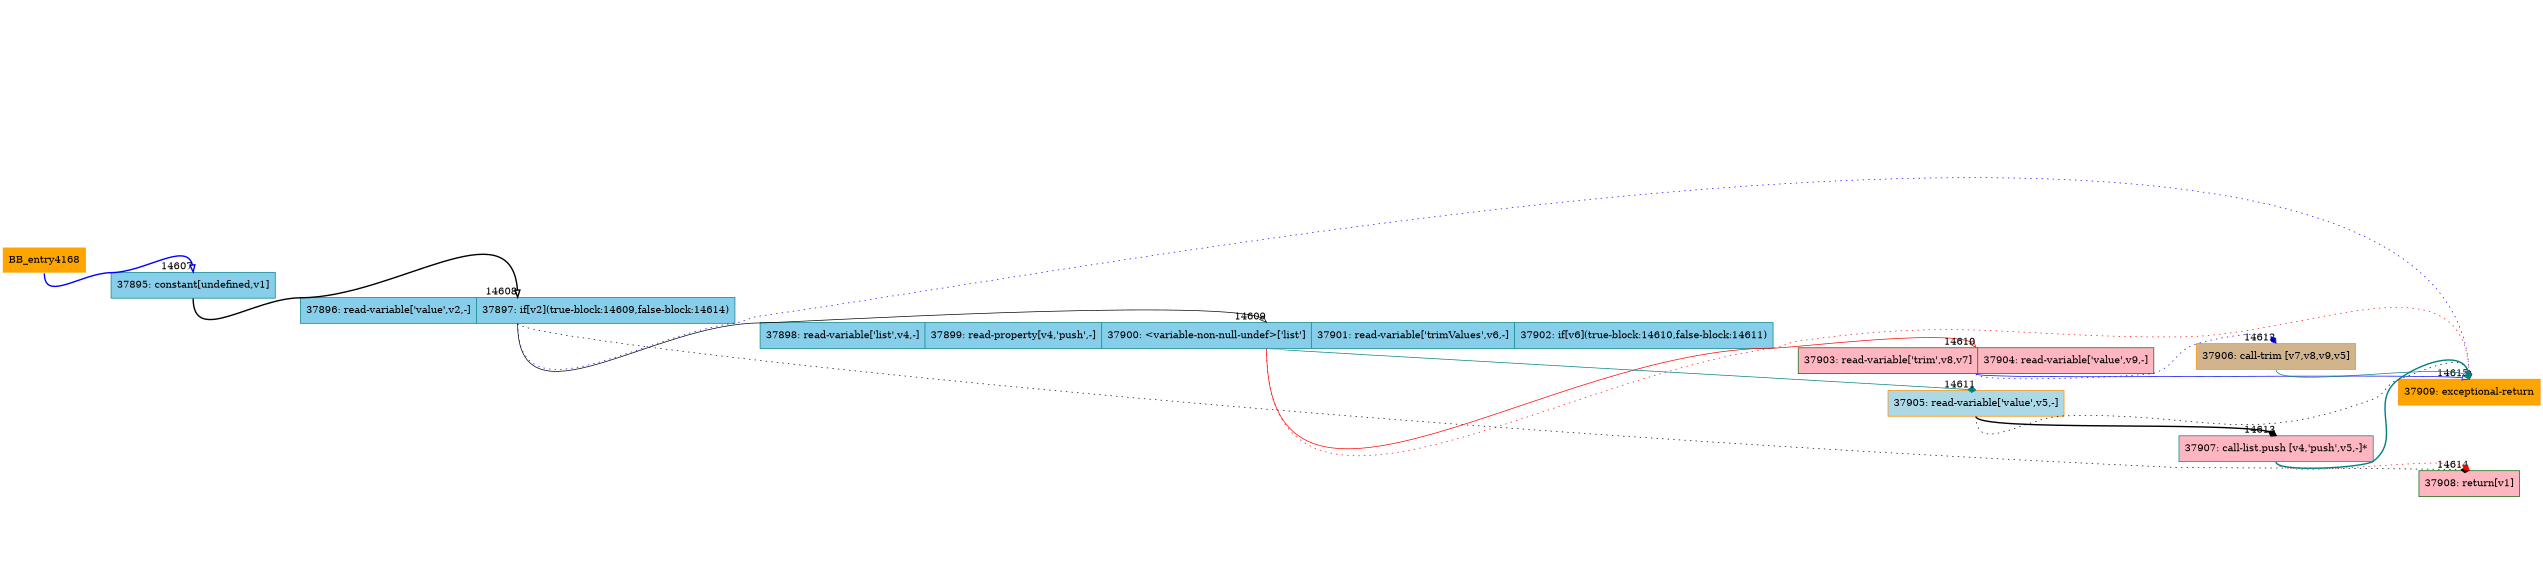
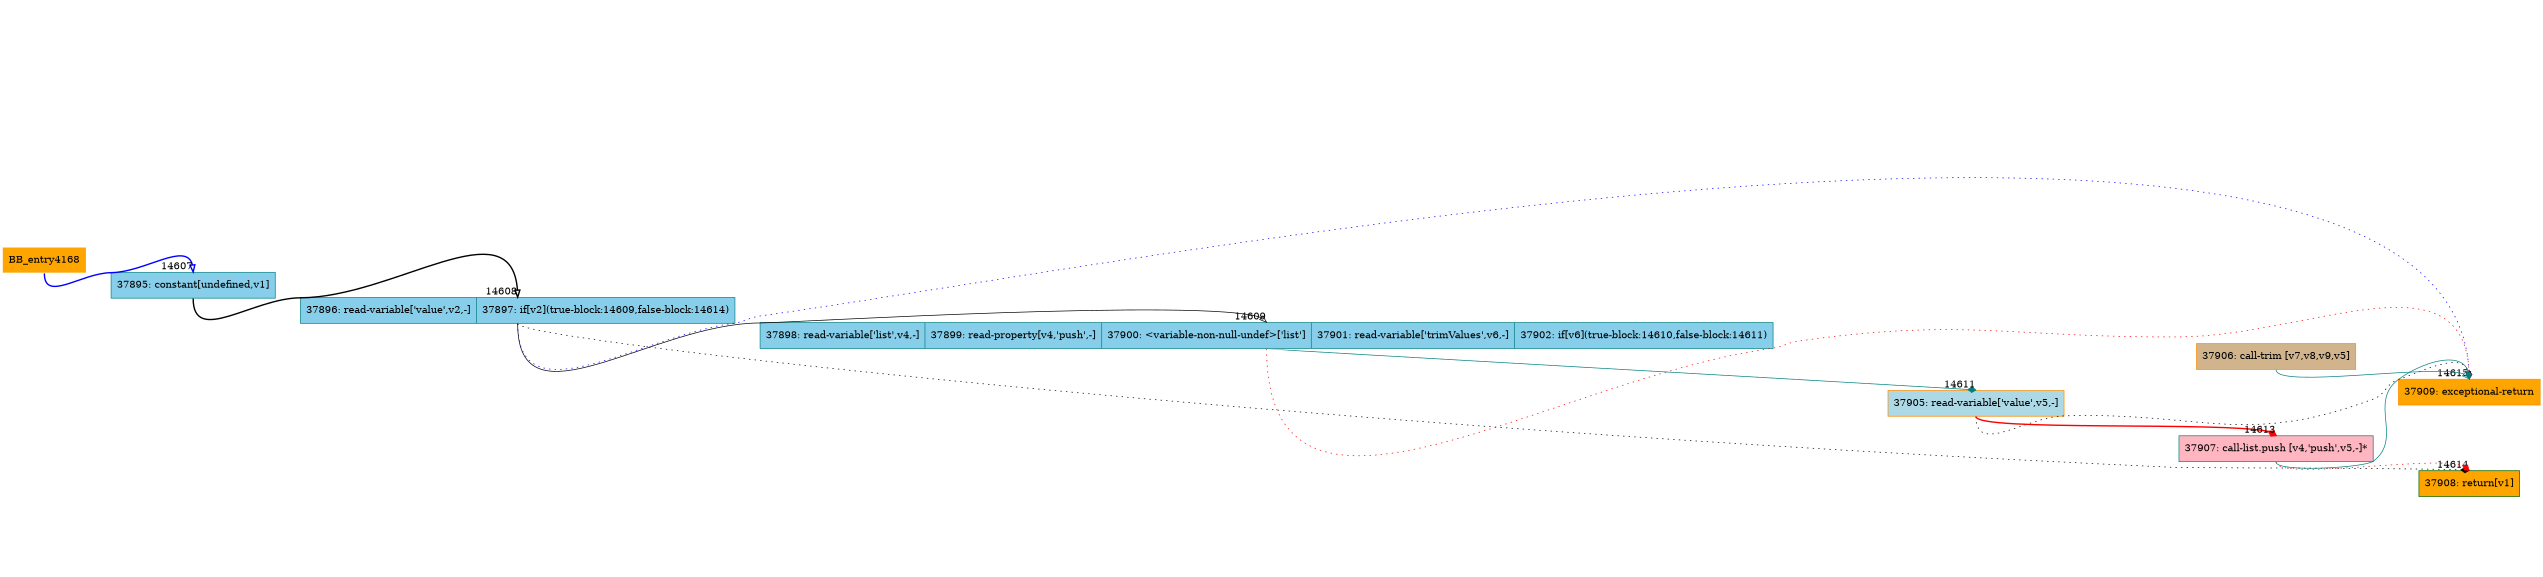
node "37903: read-variable['trim',v8,v7]": removed
edge "37905: read-variable['value',v5,-]" -> "37907: call-list.push [v4,'push',v5,-]*": color black -> red
edge "37907: call-list.push [v4,'push',v5,-]*" -> "37909: exceptional-return": style bold -> solid
node "37908: return[v1]": fillcolor lightpink -> orange
